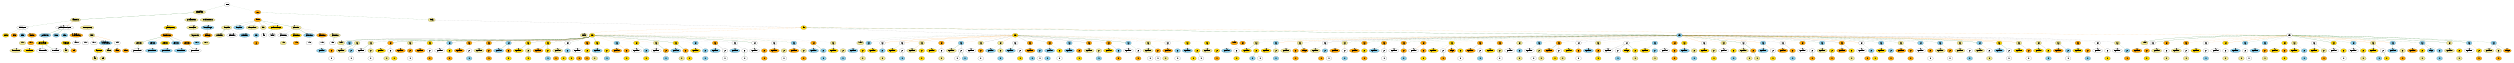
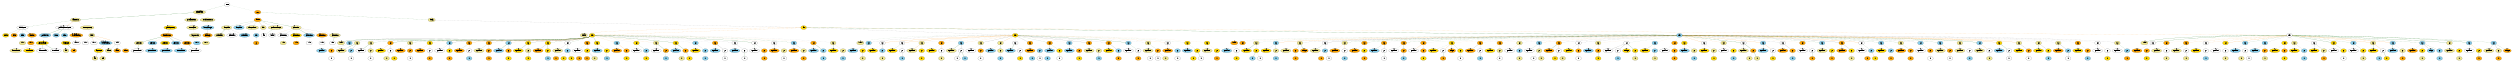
node "performance": fillcolor gold -> khaki
